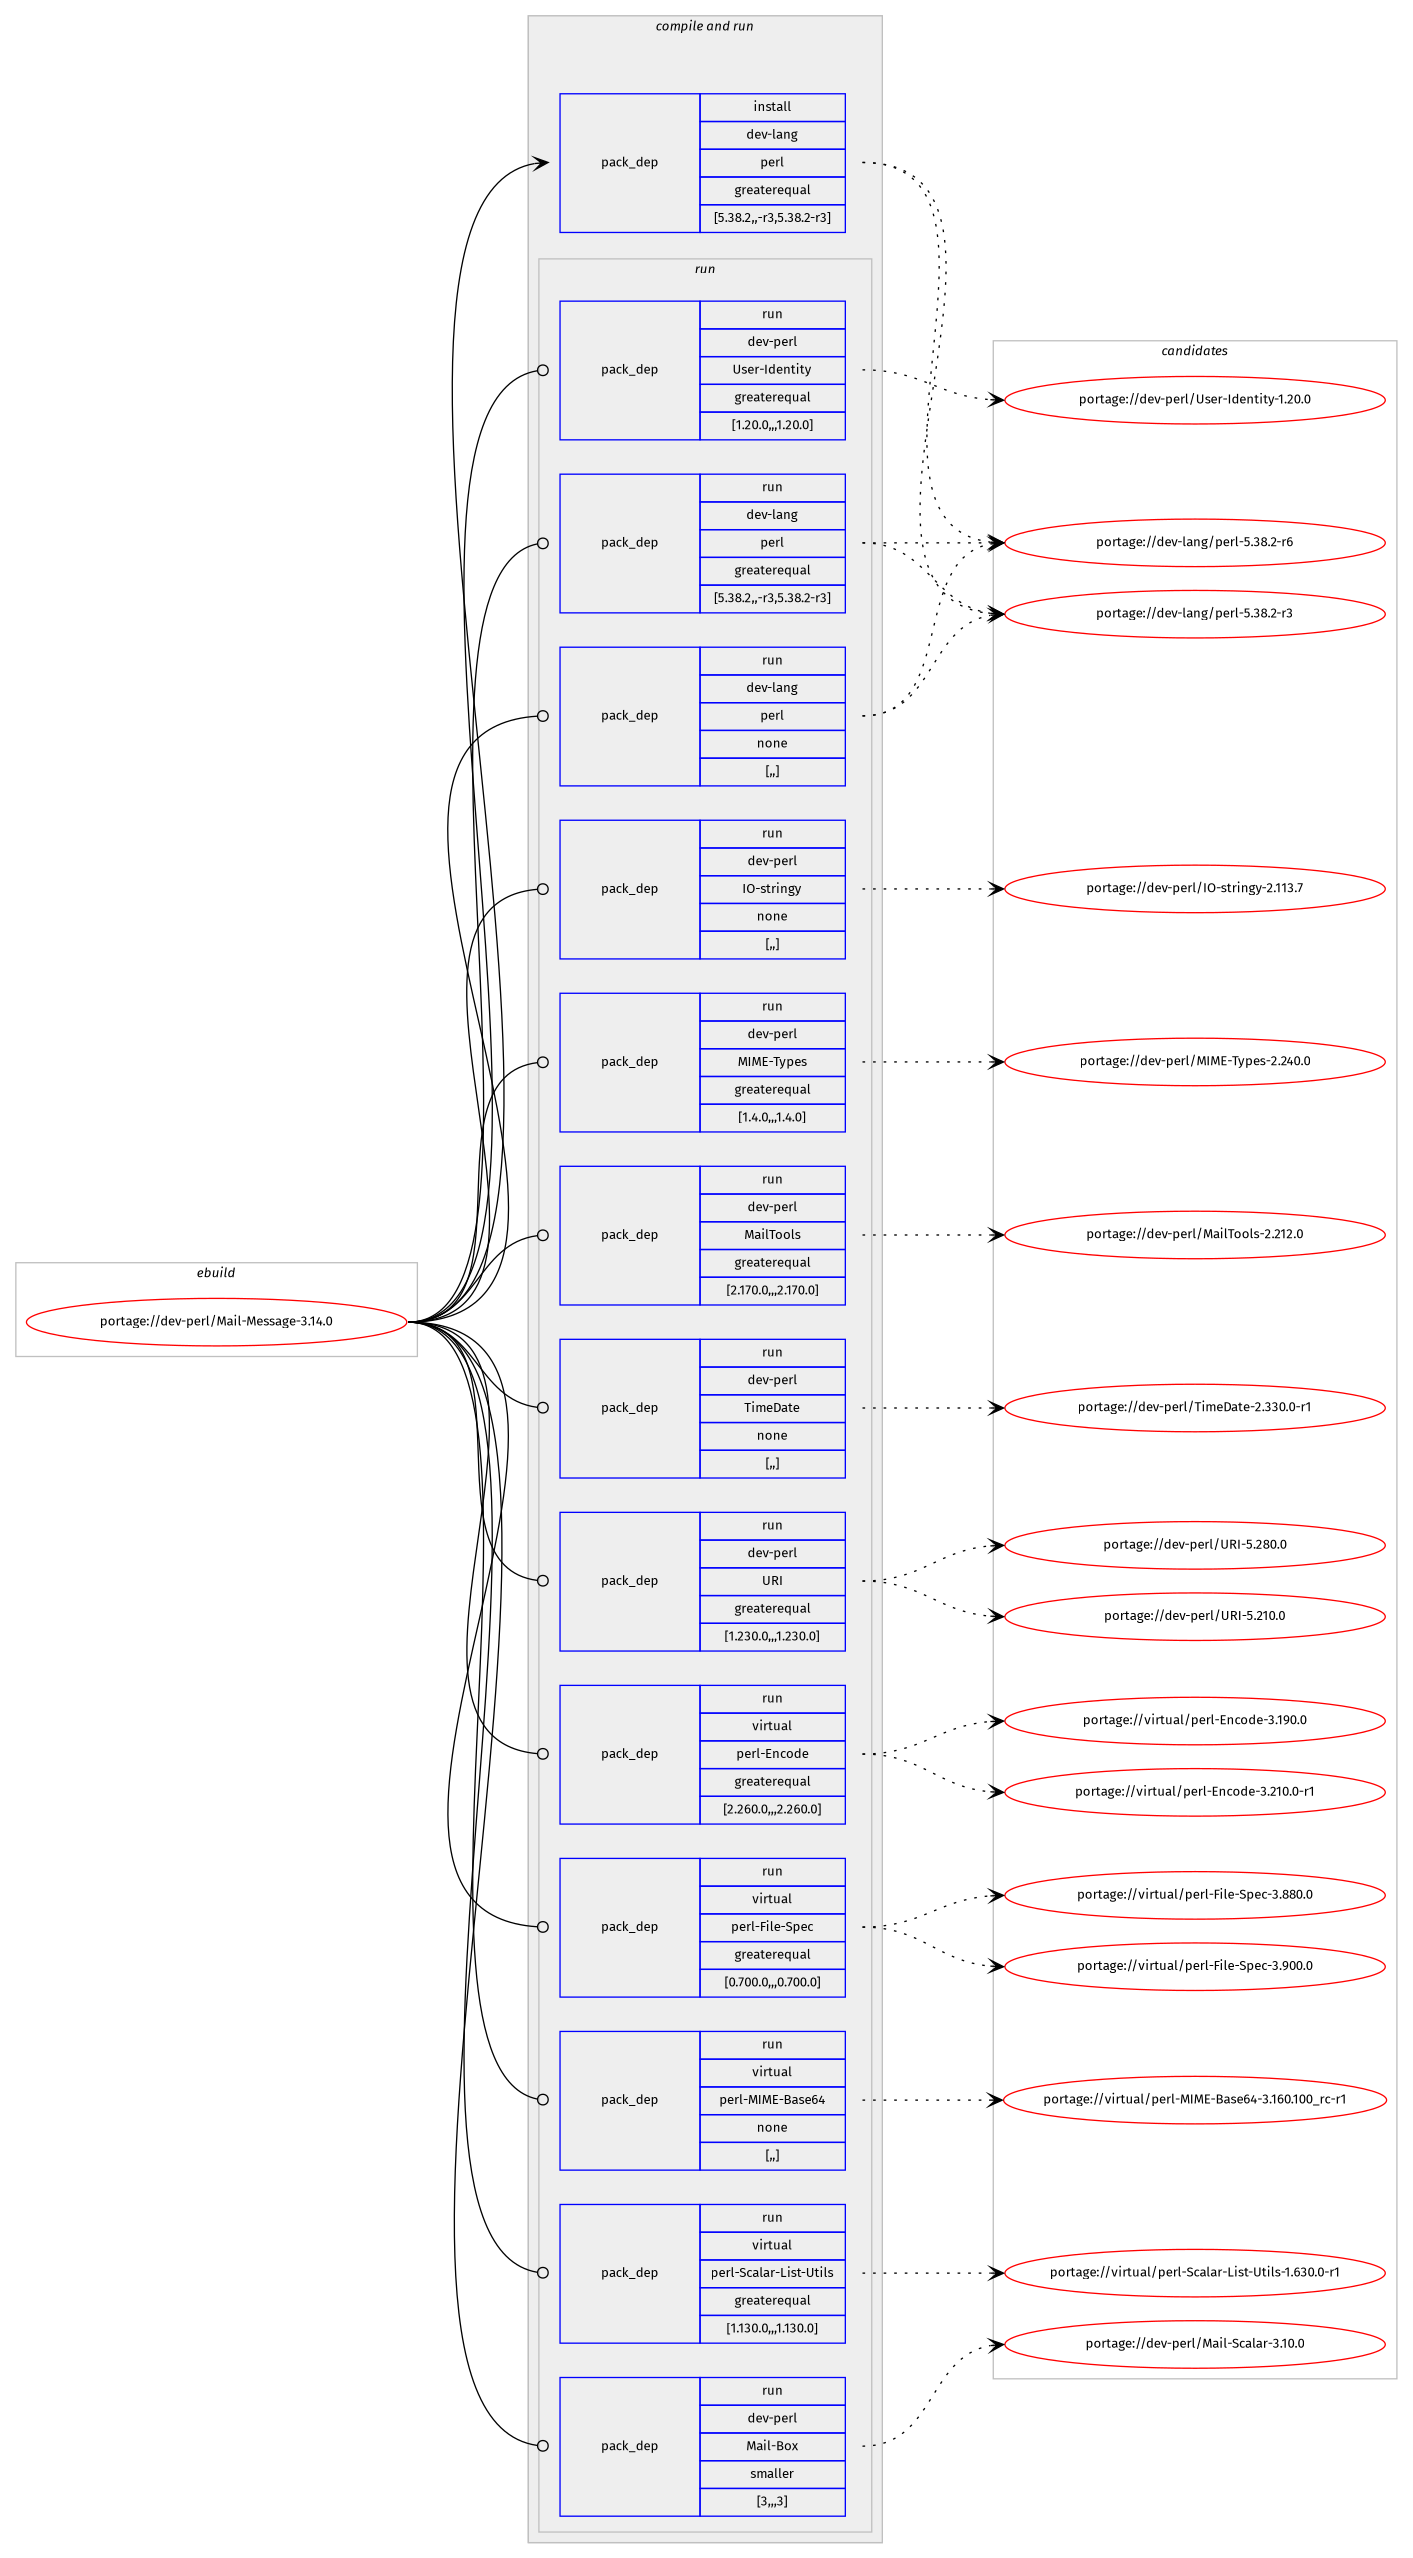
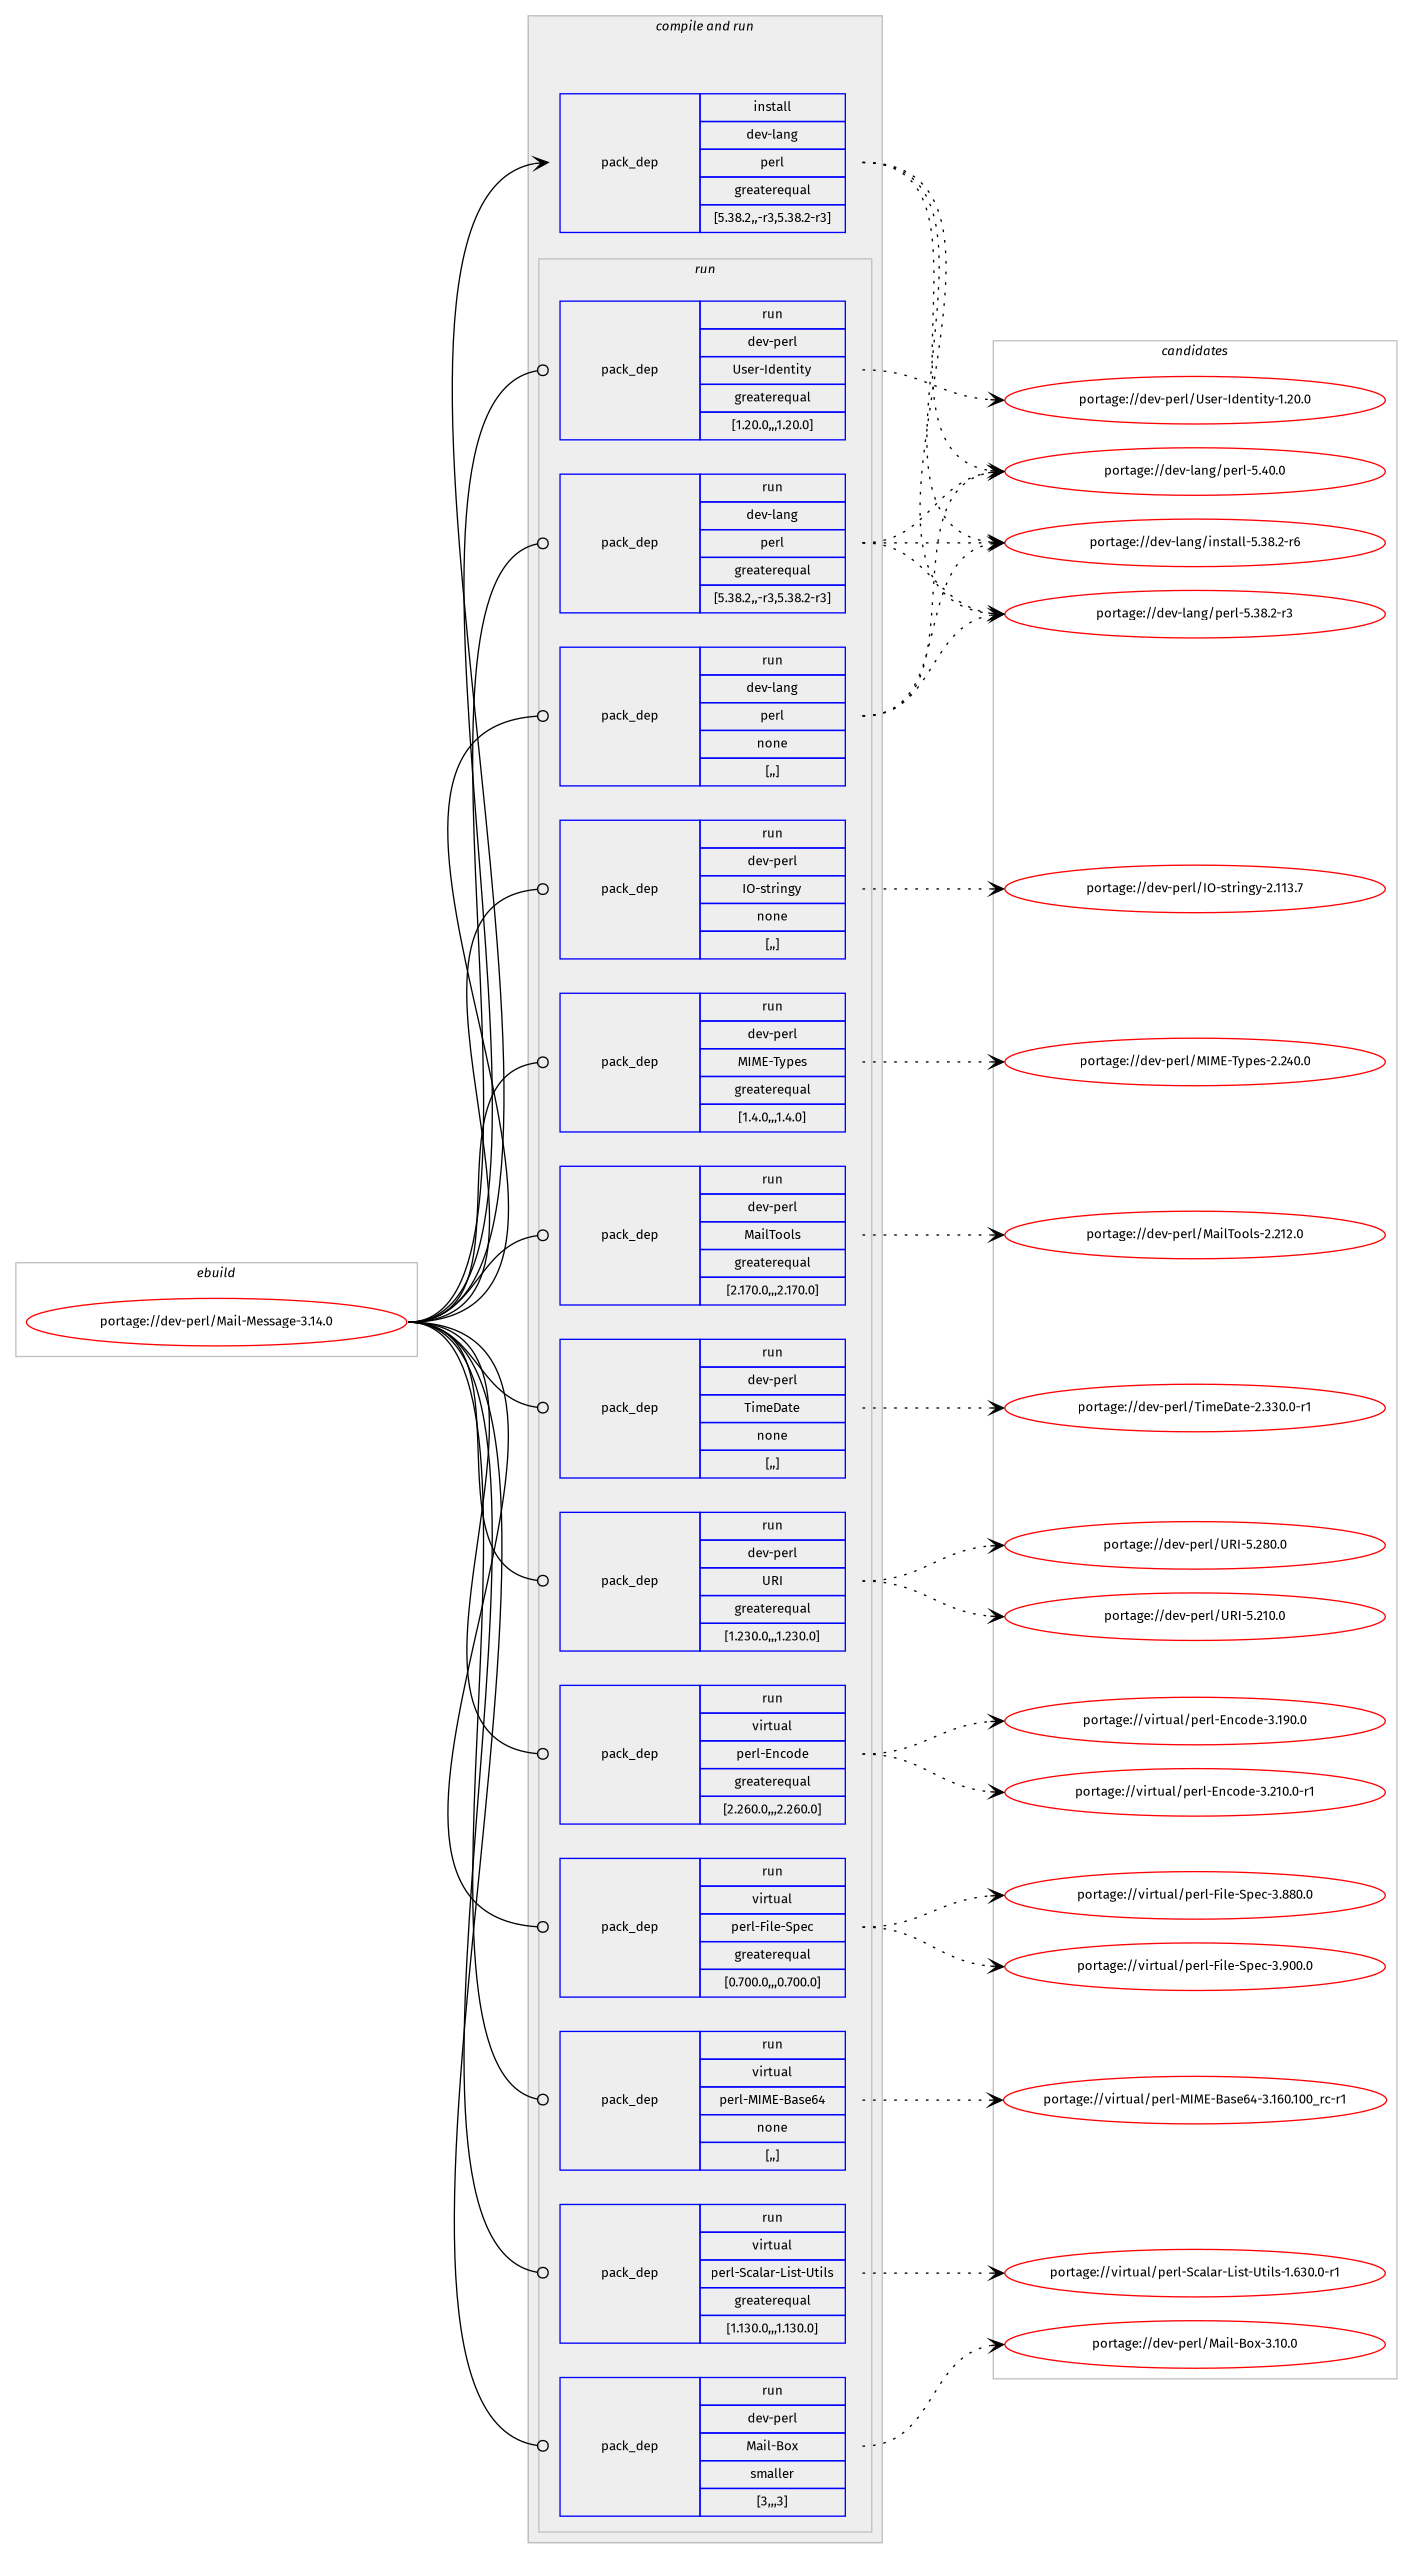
node "portage://dev-lang/perl-5.40.0": added
node "portage://dev-lang/perl-5.38.2-r6": label "portage://dev-lang/perl-5.38.2-r6" -> "portage://dev-lang/install-5.38.2-r6"
node "portage://dev-perl/Mail-Scalar-3.10.0": label "portage://dev-perl/Mail-Scalar-3.10.0" -> "portage://dev-perl/Mail-Box-3.10.0"
